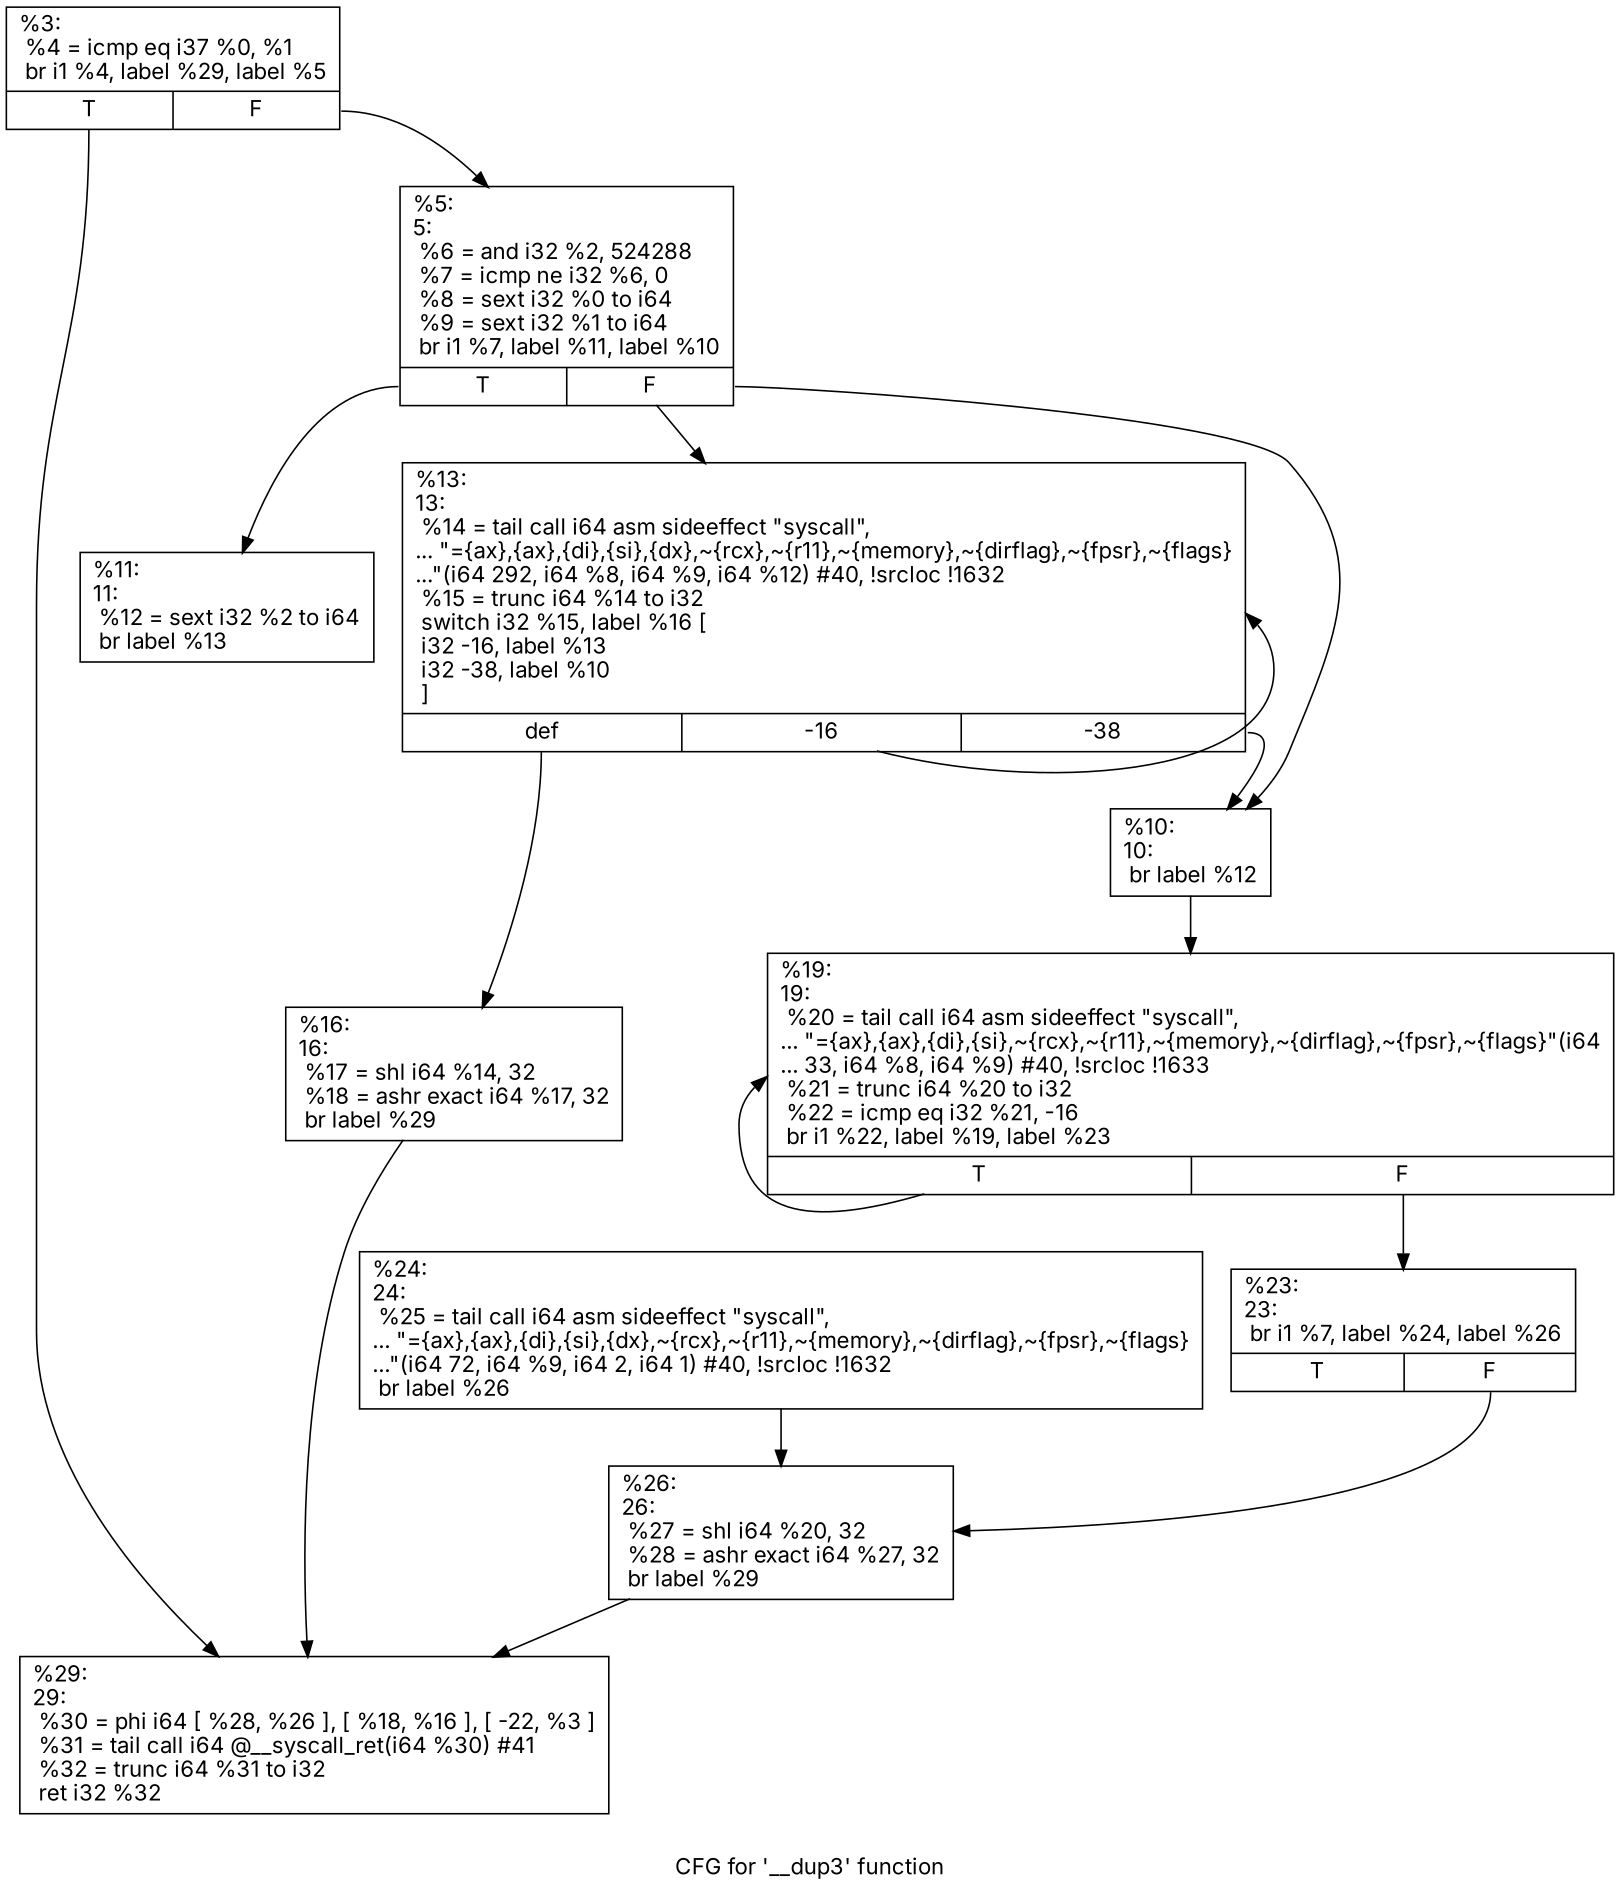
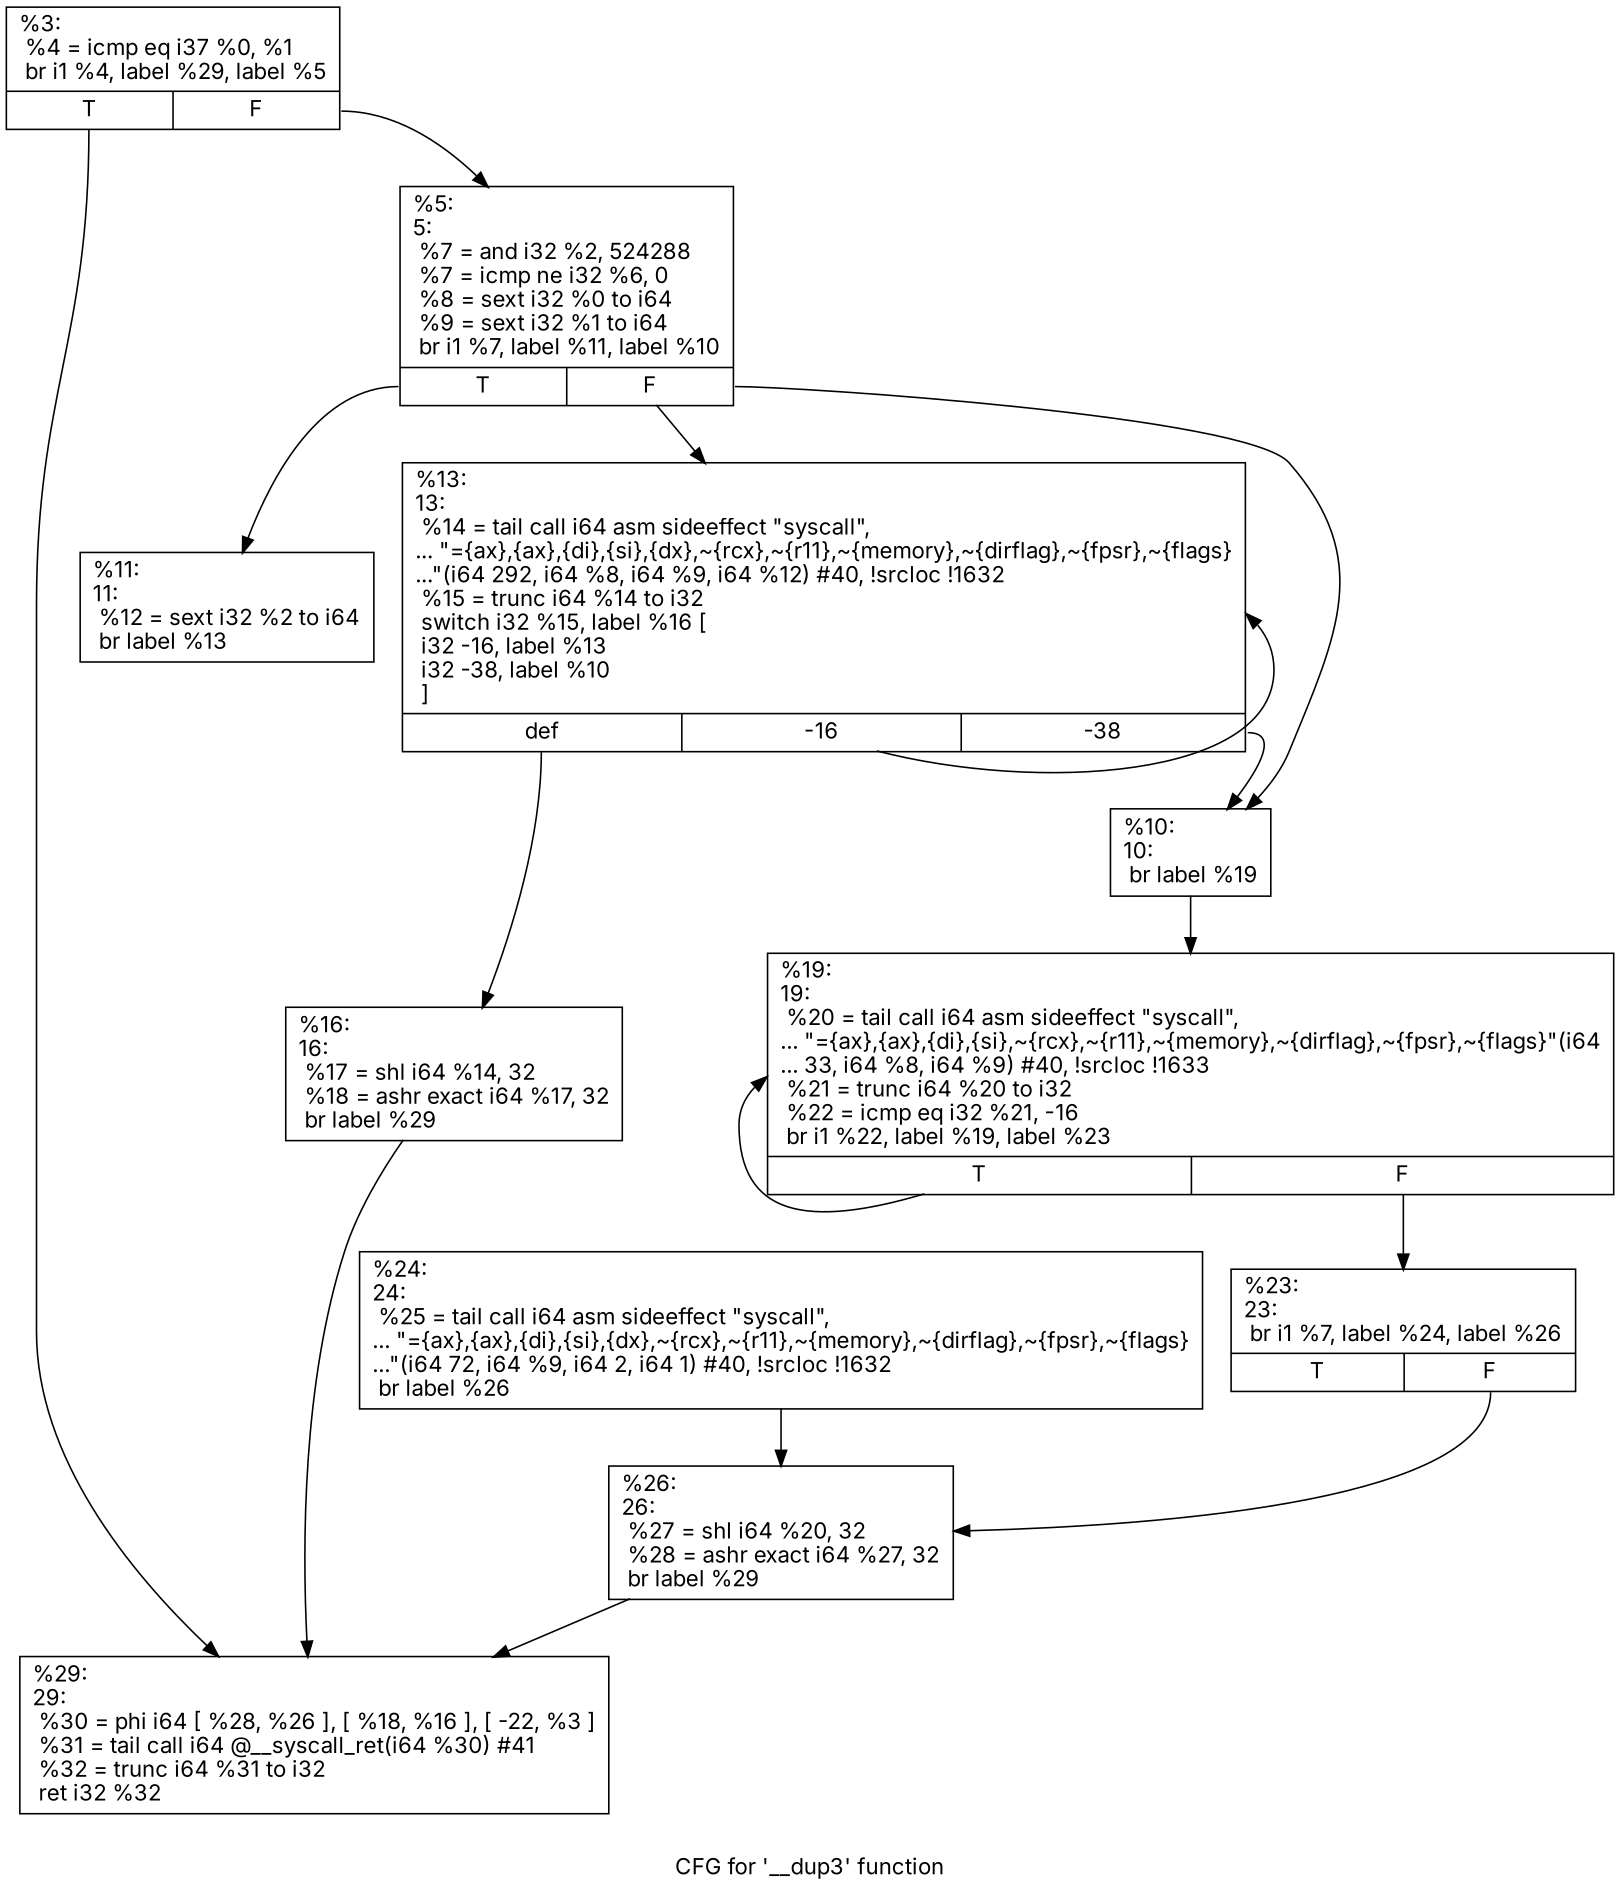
node "%5:": text "%6 = and i32 %2, 524288" -> "%7 = and i32 %2, 524288"
node "%10:": text "br label %12" -> "br label %19"
